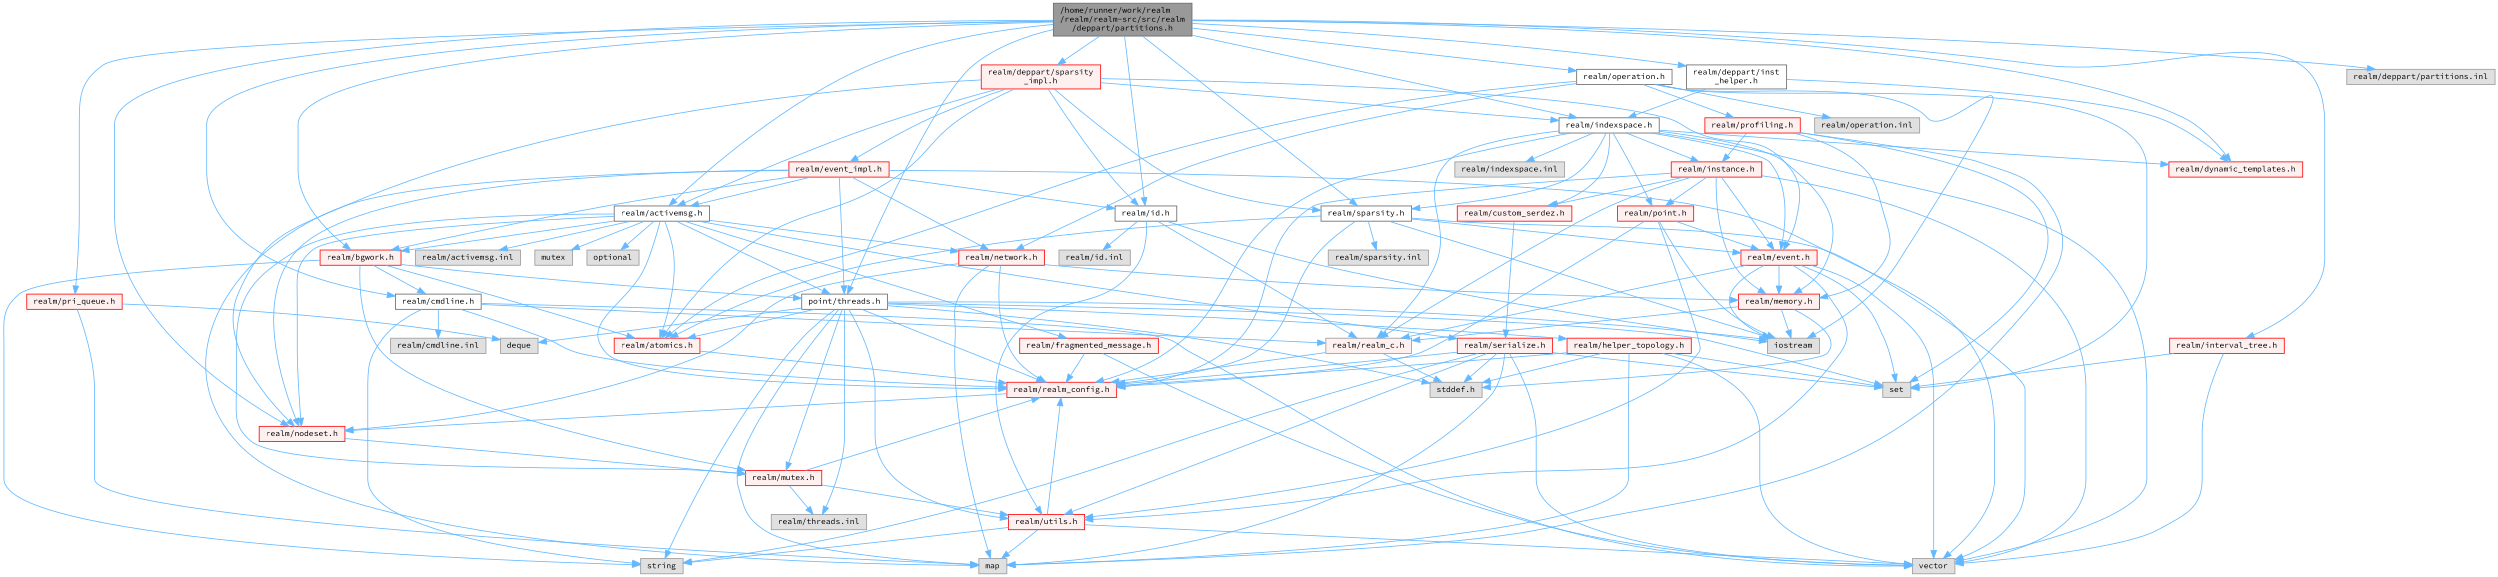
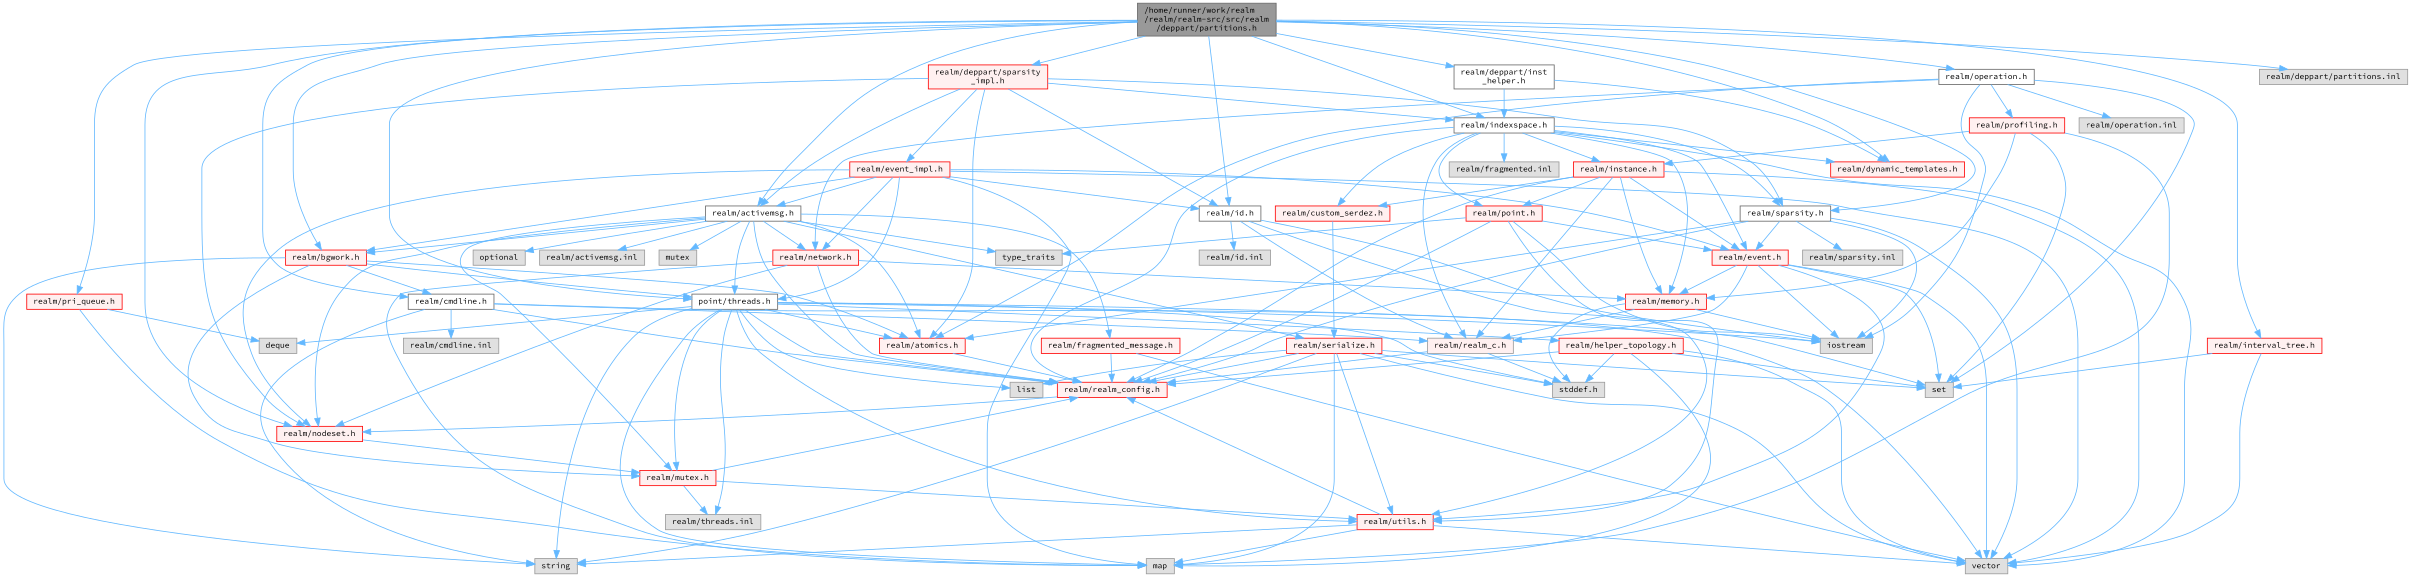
edge "realm/deppart/sparsity _impl.h" -> "realm/event.h": now "realm/event_impl.h" -> "realm/event.h"
node "realm/indexspace.inl": label "realm/indexspace.inl" -> "realm/fragmented.inl"
node "type_traits": added
node "list": added
